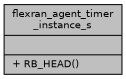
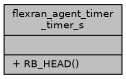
node "flexran_agent_timer": text "_instance_s" -> "_timer_s"
